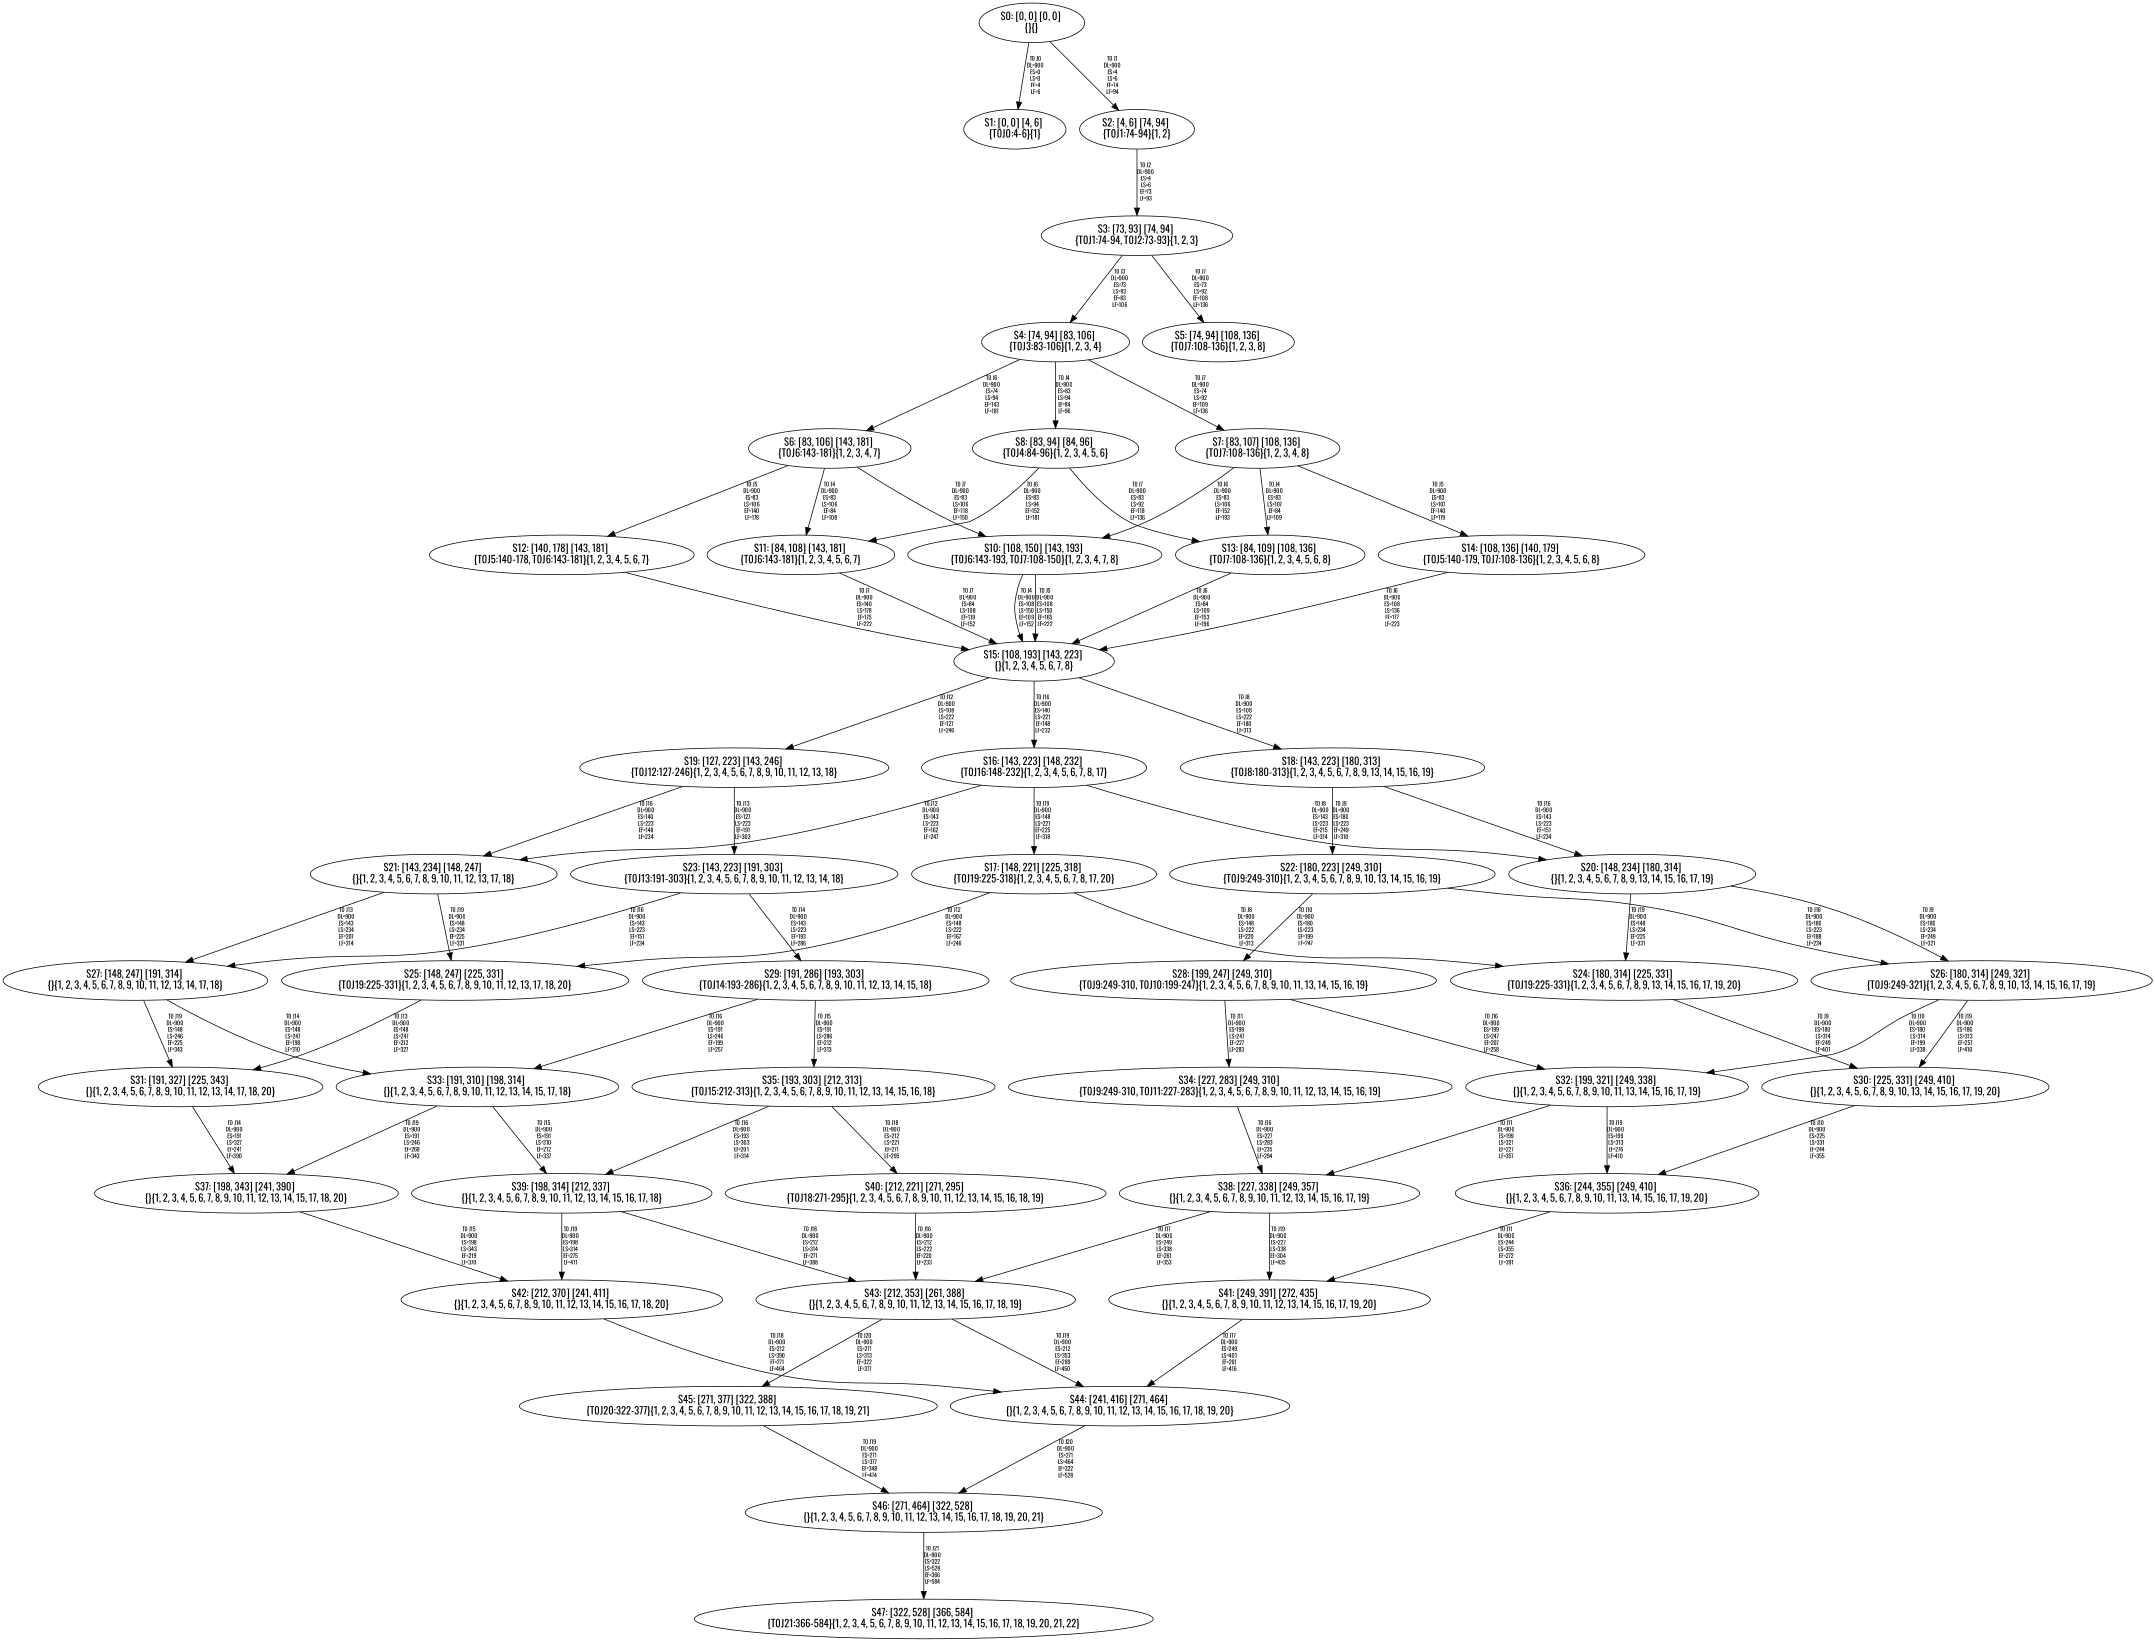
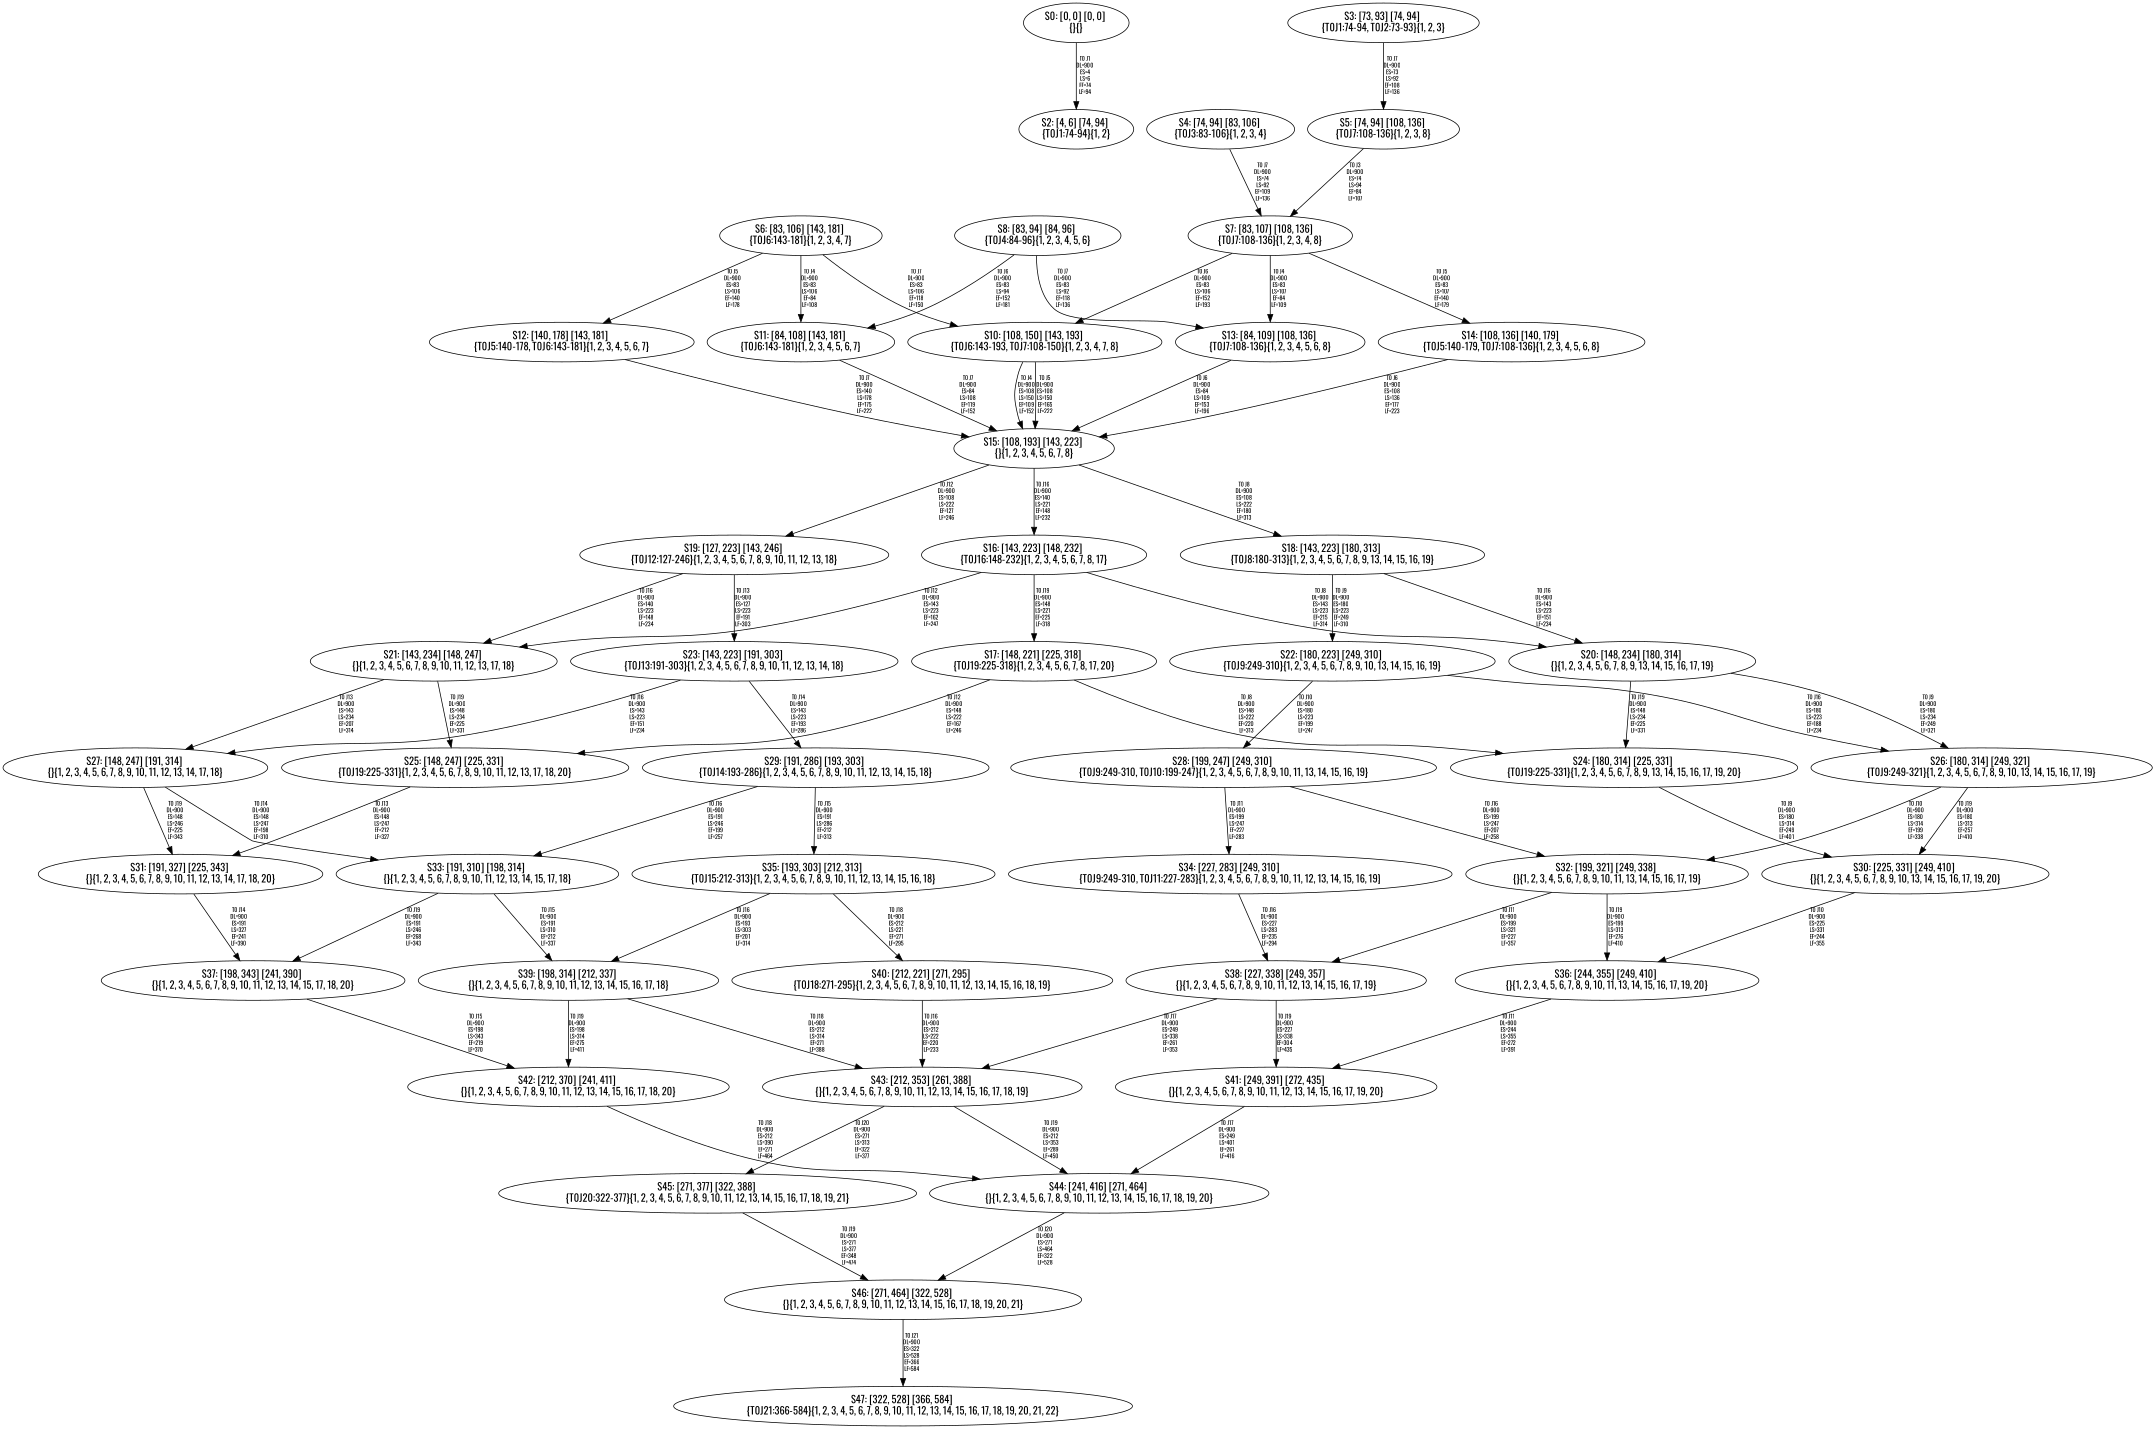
node "S1: [0, 0] [4, 6] {T0J0:4-6}{1}": removed
edge "S2: [4, 6] [74, 94] {T0J1:74-94}{1, 2}" -> "S3: [73, 93] [74, 94] {T0J1:74-94, T0J2:73-93}{1, 2, 3}": removed, label "T0 J2 DL=900 ES=4 LS=6 EF=73 LF=93"
edge "S5: [74, 94] [108, 136] {T0J7:108-136}{1, 2, 3, 8}" -> "S7: [83, 107] [108, 136] {T0J7:108-136}{1, 2, 3, 4, 8}": added, label "T0 J3 DL=900 ES=74 LS=94 EF=84 LF=107"
edge "S3: [73, 93] [74, 94] {T0J1:74-94, T0J2:73-93}{1, 2, 3}" -> "S4: [74, 94] [83, 106] {T0J3:83-106}{1, 2, 3, 4}": removed, label "T0 J3 DL=900 ES=73 LS=93 EF=83 LF=106"
edge "S4: [74, 94] [83, 106] {T0J3:83-106}{1, 2, 3, 4}" -> "S8: [83, 94] [84, 96] {T0J4:84-96}{1, 2, 3, 4, 5, 6}": removed, label "T0 J4 DL=900 ES=83 LS=94 EF=84 LF=96"
edge "S4: [74, 94] [83, 106] {T0J3:83-106}{1, 2, 3, 4}" -> "S6: [83, 106] [143, 181] {T0J6:143-181}{1, 2, 3, 4, 7}": removed, label "T0 J6 DL=900 ES=74 LS=94 EF=143 LF=181"
